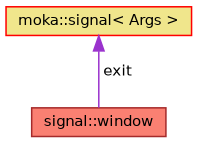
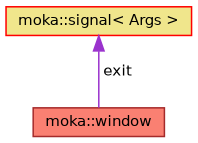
node "signal::window": label "signal::window" -> "moka::window"
